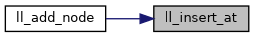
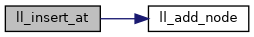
edge "ll_add_node" -> "ll_insert_at": reversed
